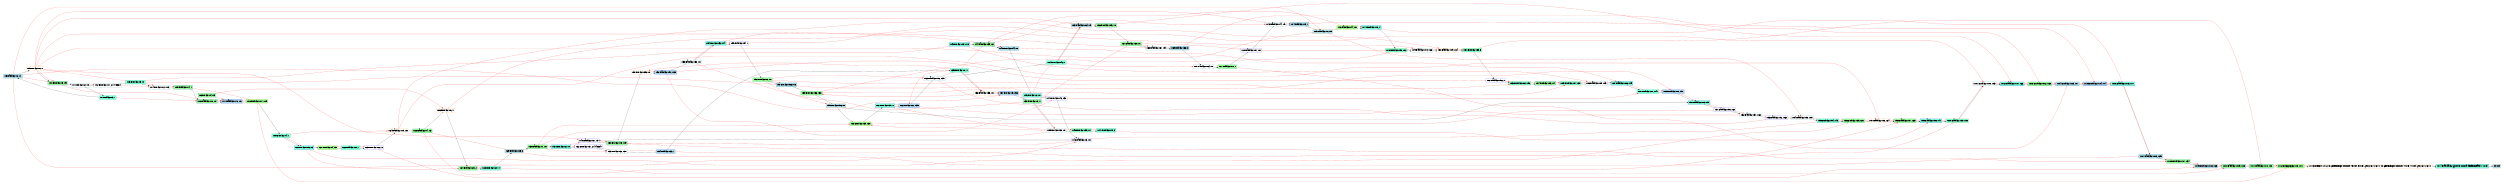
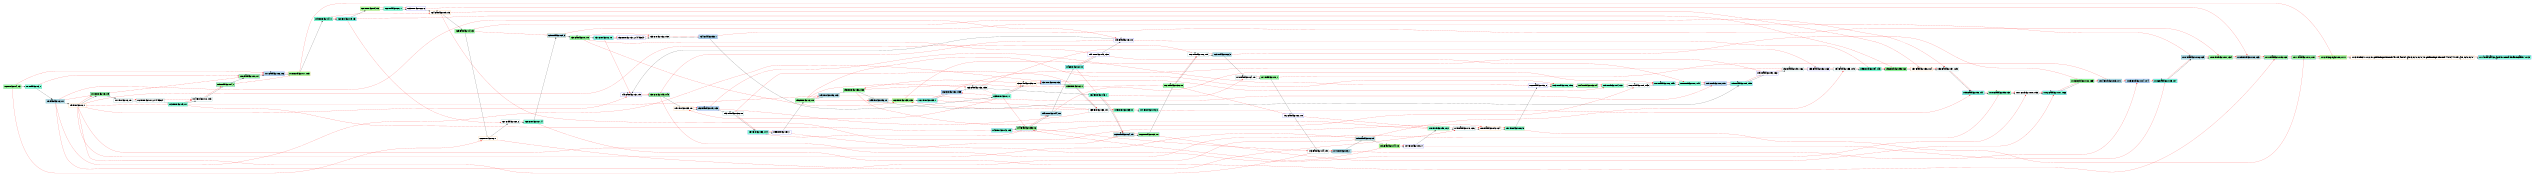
node "%77 = mul i32 %76, -7": fillcolor aquamarine -> white
edge "%11 = or i32 %2, %0" -> "%7 = shl i32 %3, 1": now "%6 = or i32 %4, %3" -> "%7 = shl i32 %3, 1"
node "%98 = add i32 %97, %25": fillcolor palegreen -> white
node "ret void": removed
node "%27 = shl i32 %20, 2": fillcolor palegreen -> white
